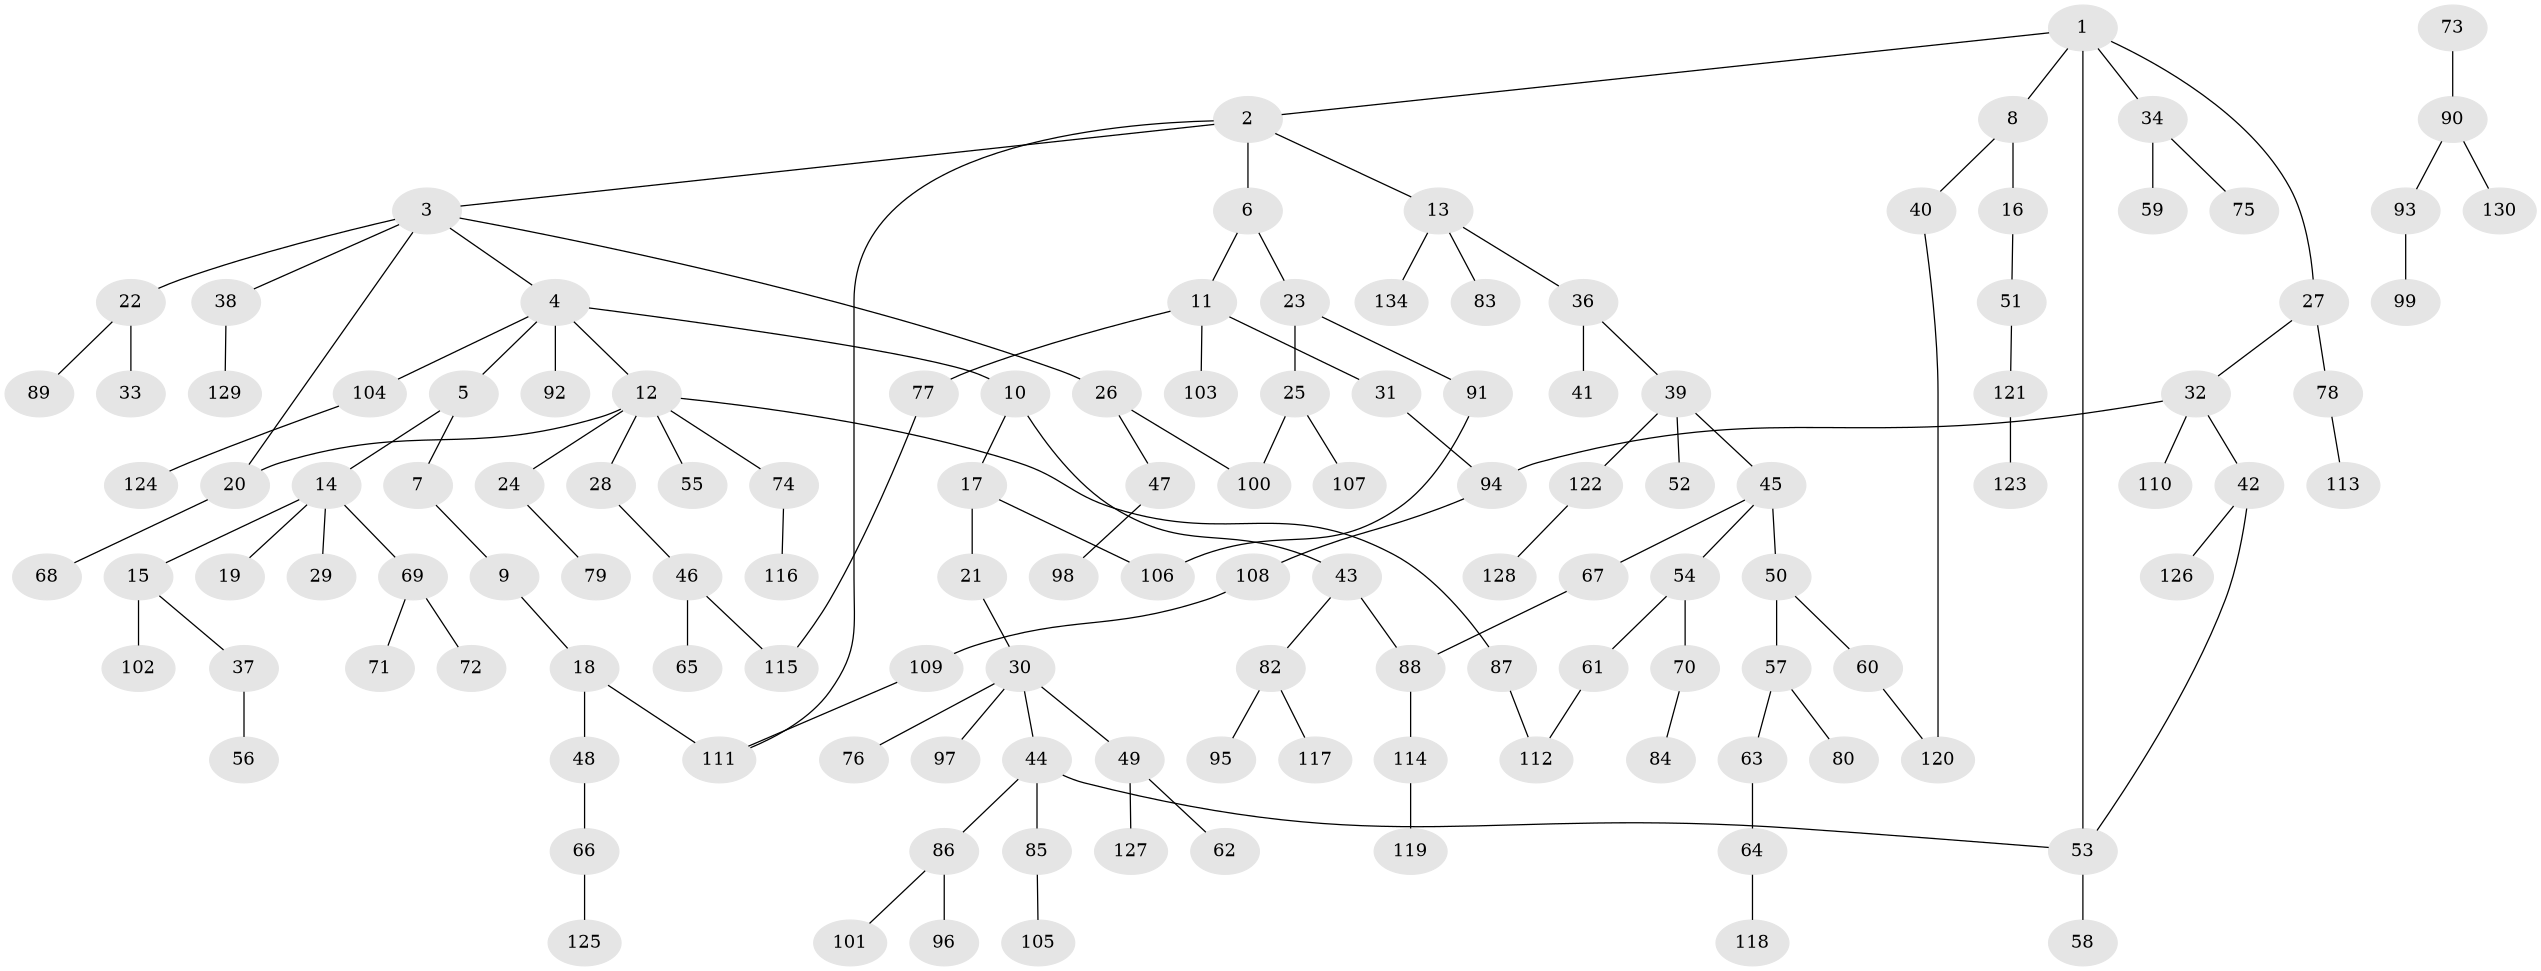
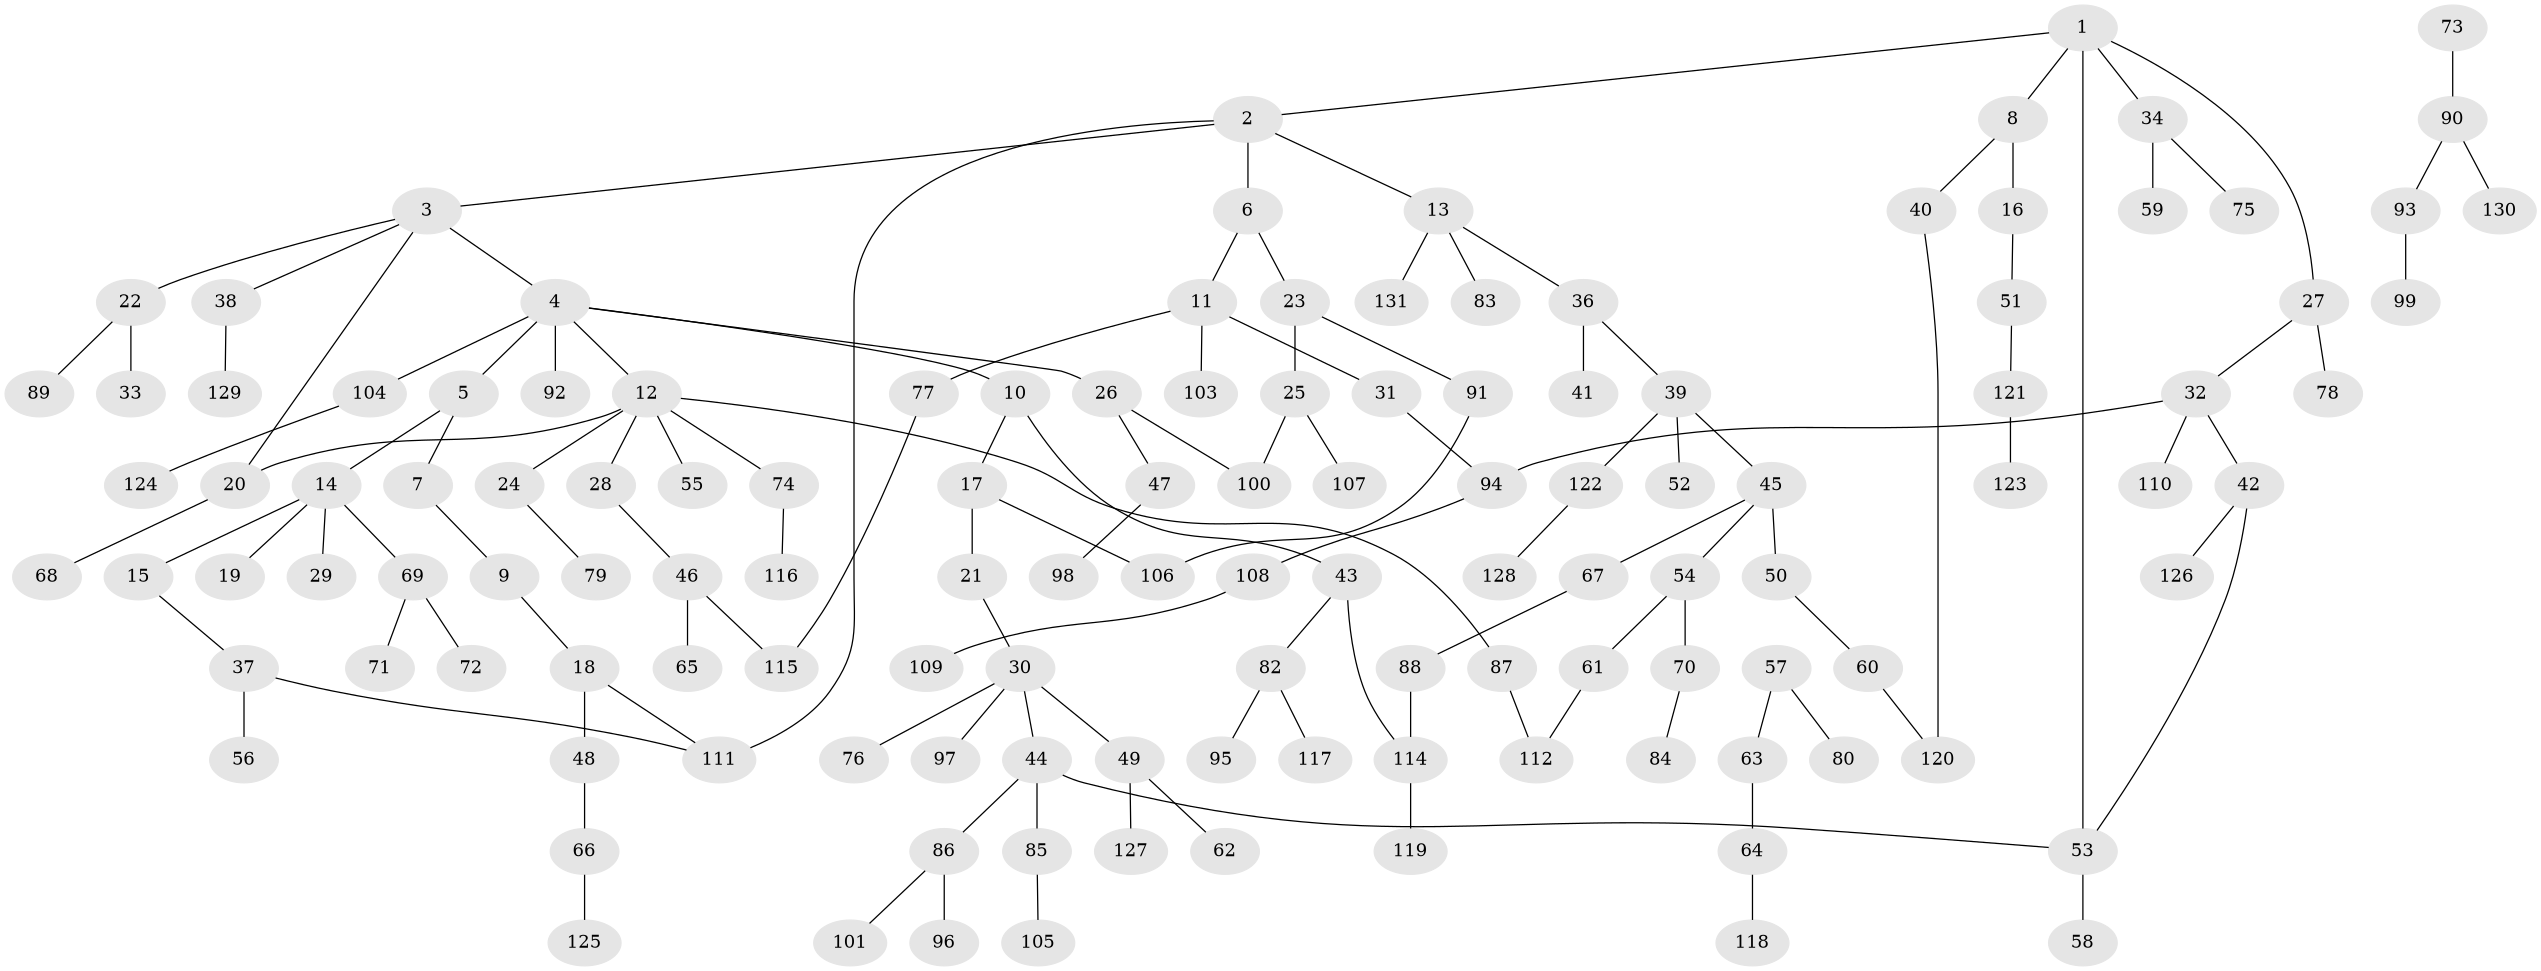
edge "3" -- "26": now "4" -- "26"
node "134": label "134" -> "131"
node "113": removed
edge "43" -- "88": now "43" -- "114"
edge "50" -- "57": removed
node "102": removed
edge "109" -- "111": now "37" -- "111"
